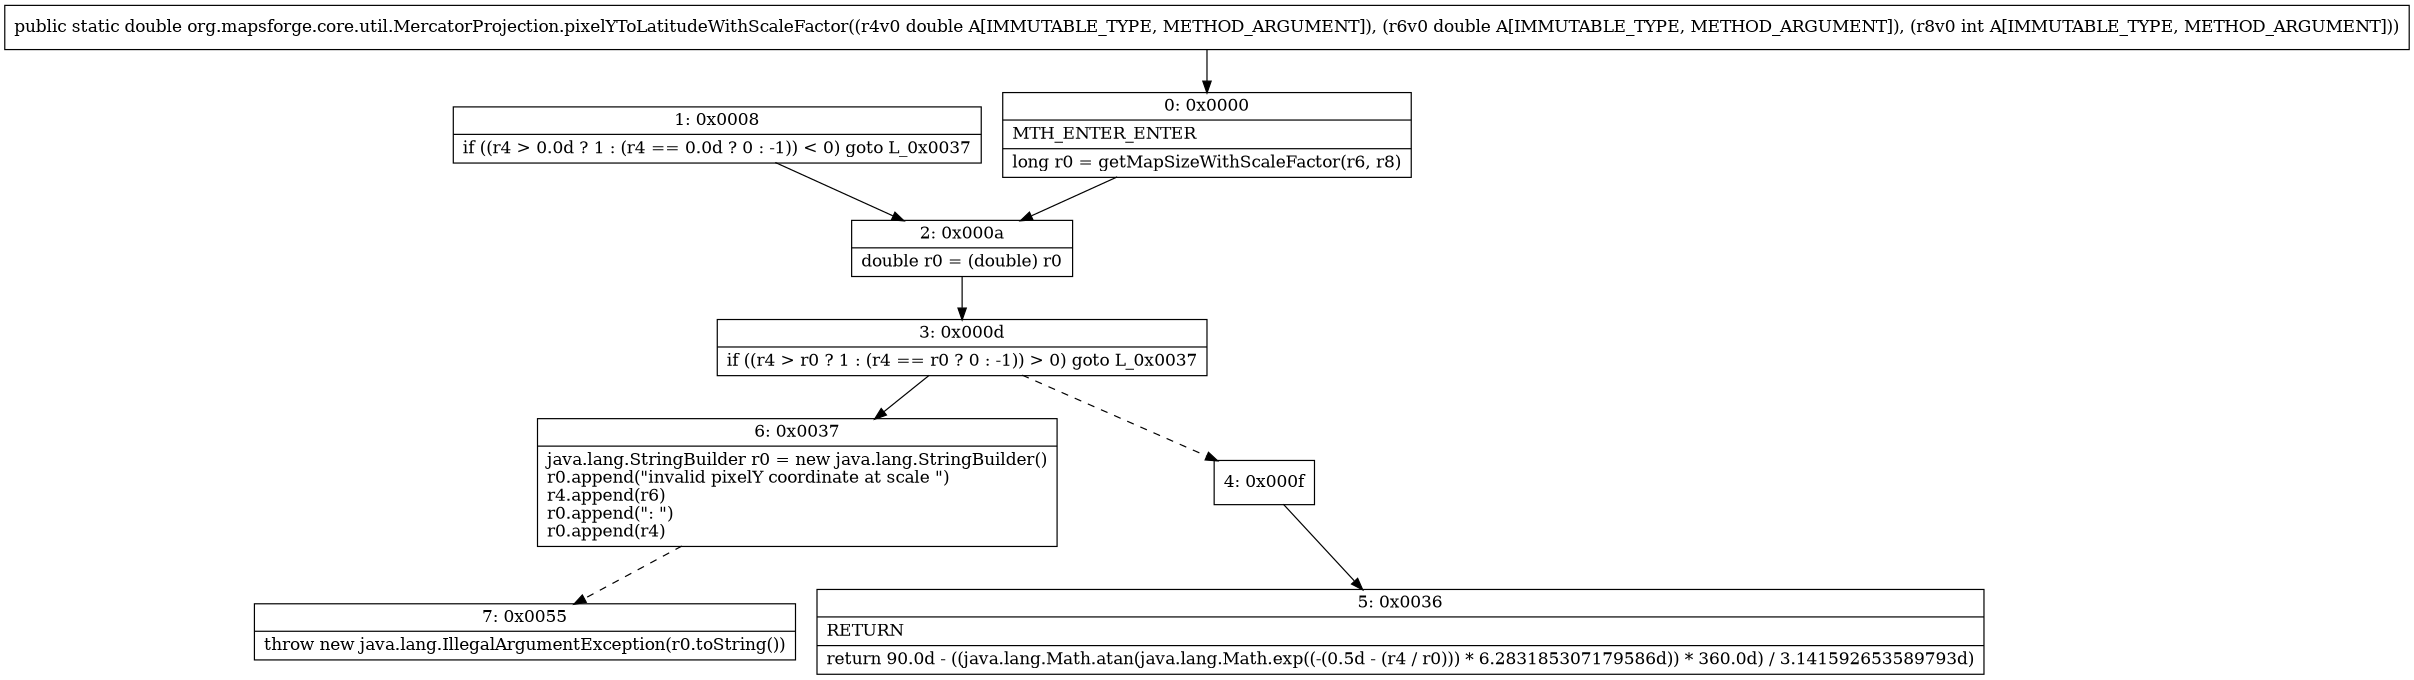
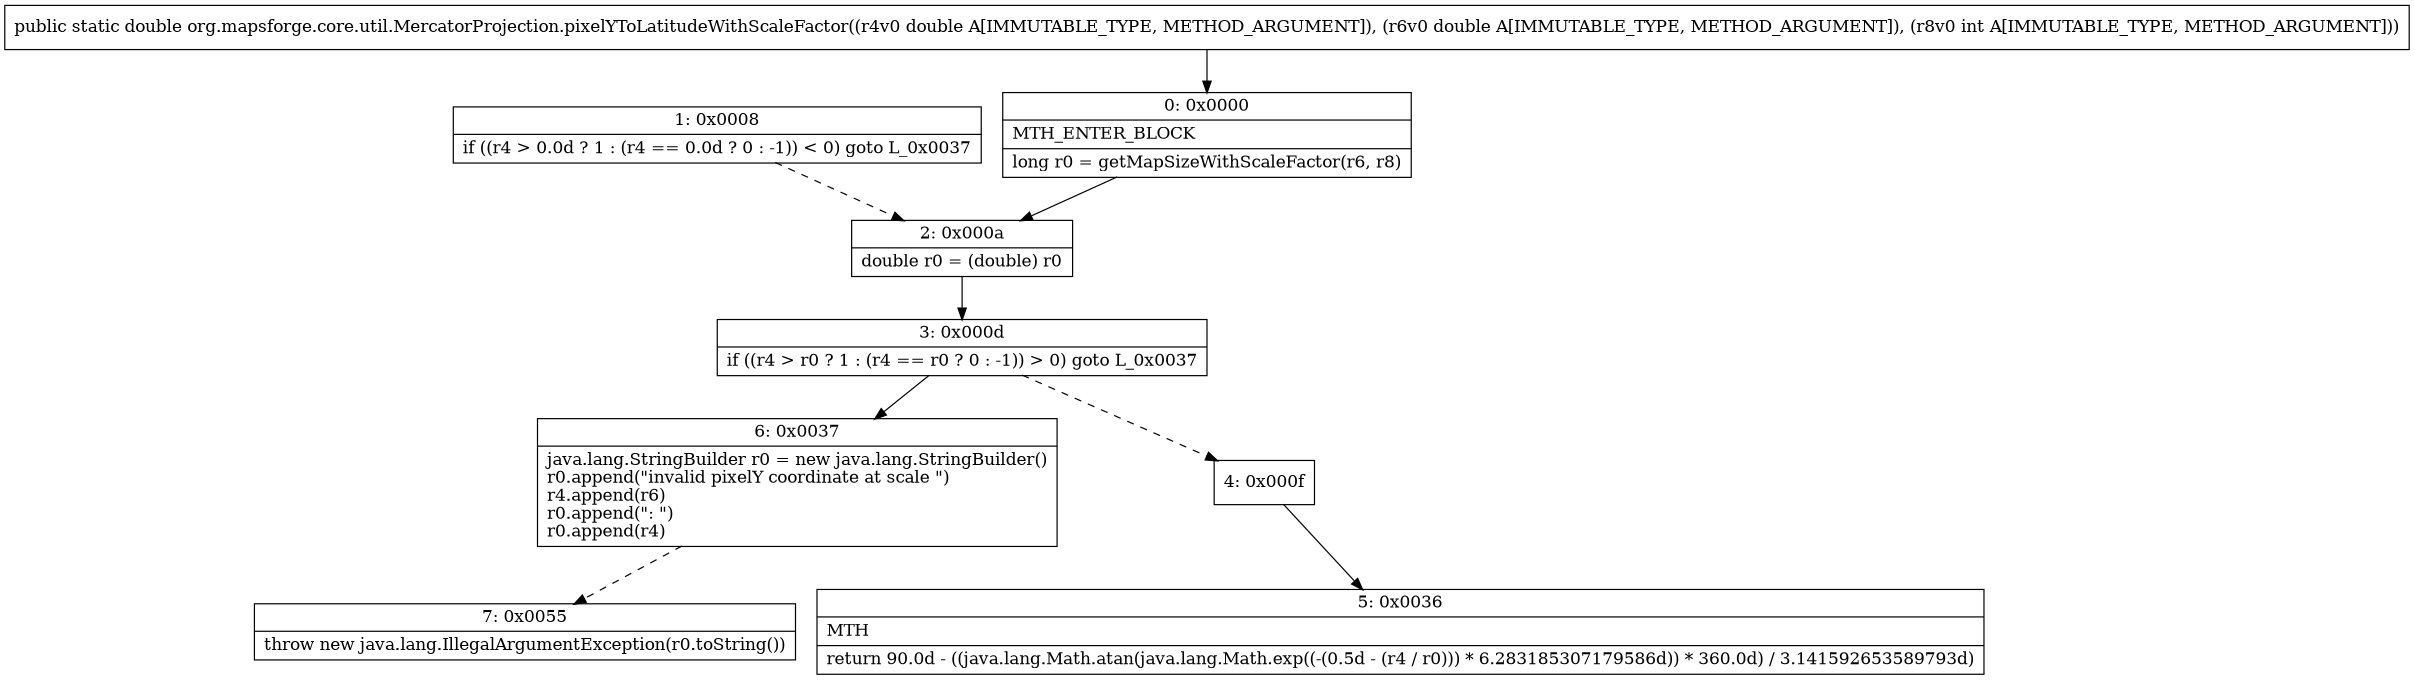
node "0: 0x0000": text "MTH_ENTER_ENTER" -> "MTH_ENTER_BLOCK"
edge "1: 0x0008" -> "2: 0x000a": style solid -> dashed
node "5: 0x0036": text "RETURN" -> "MTH"
